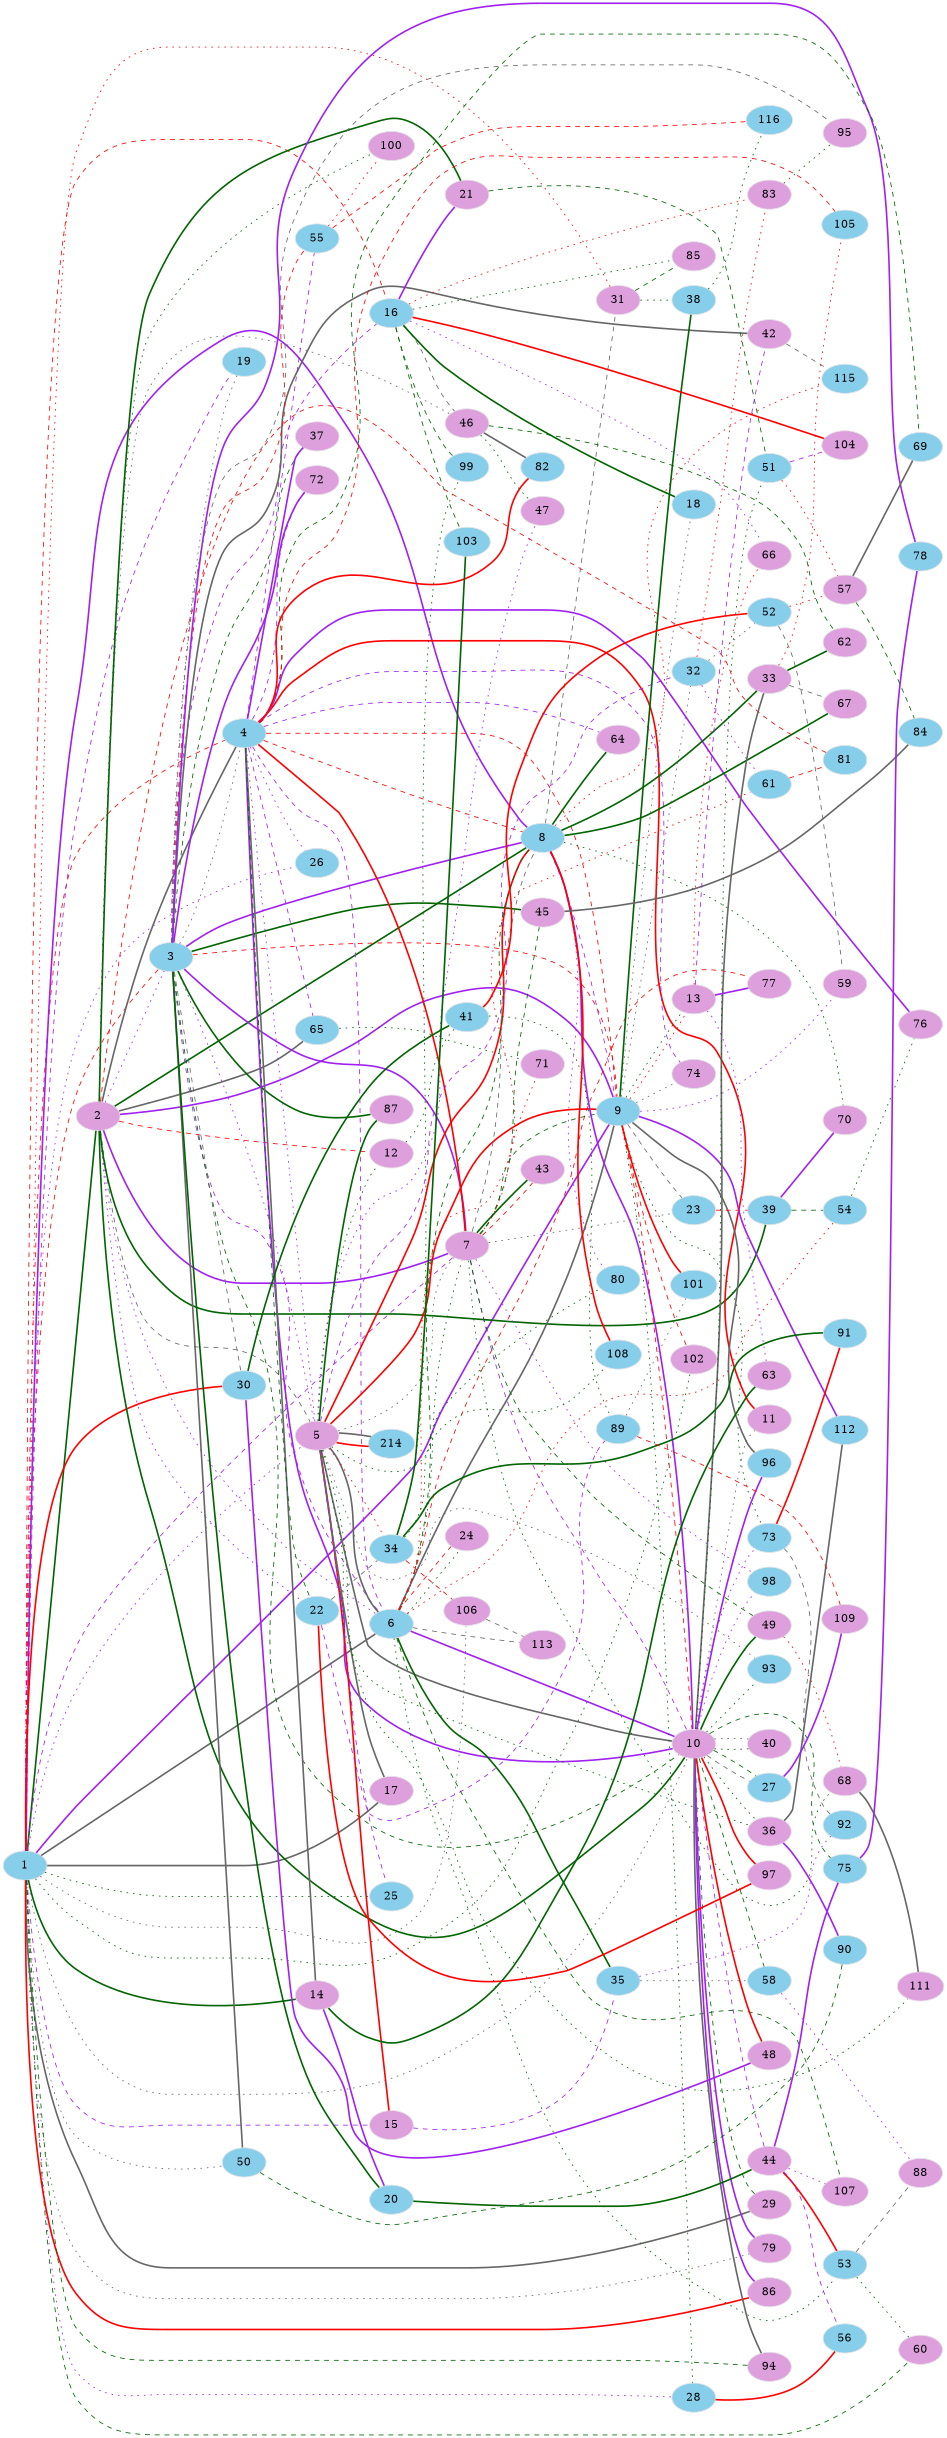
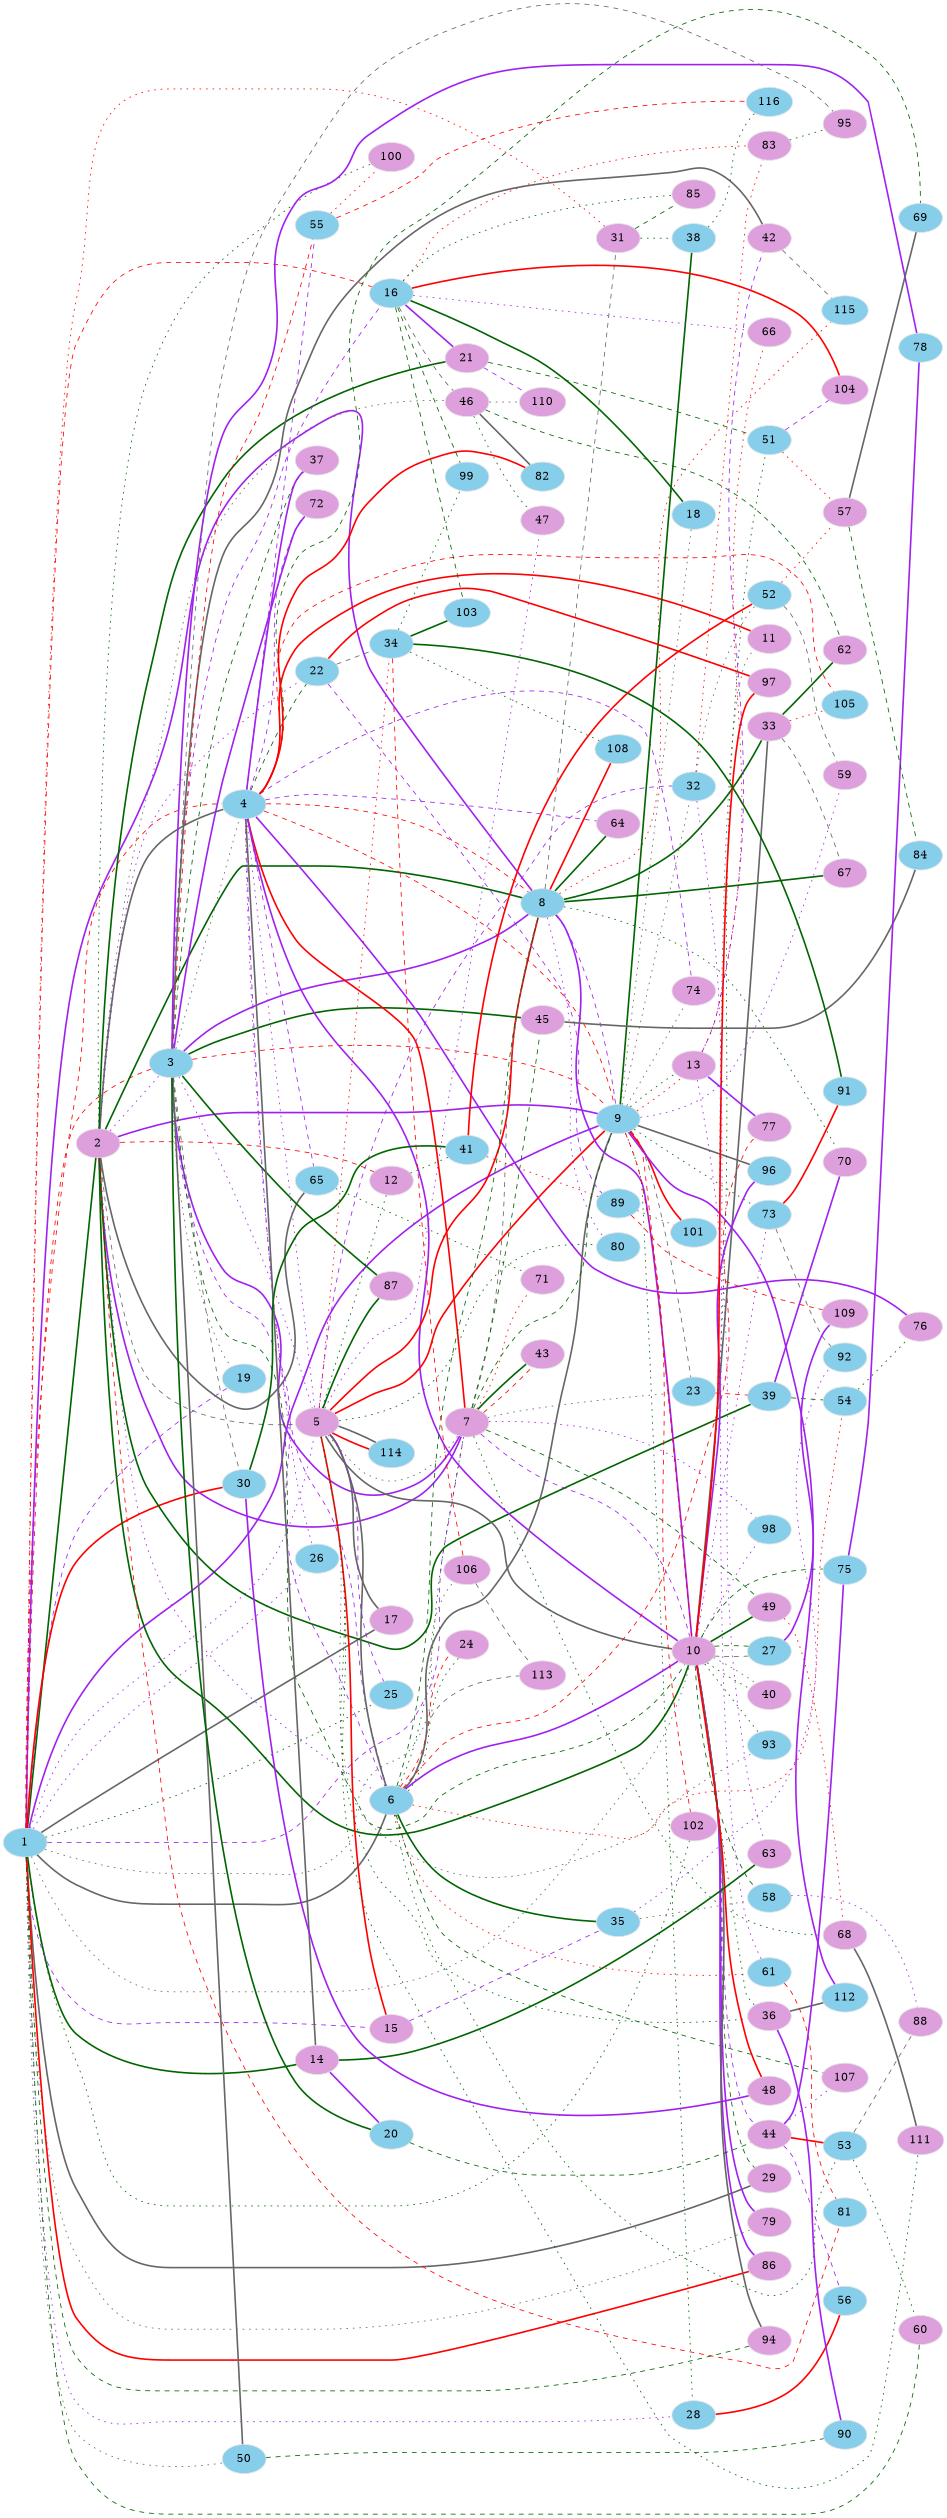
node "110": added
edge "41" -- "89": color darkgreen -> red
node "214": label "214" -> "114"
edge "44" -- "20": style bold -> dashed
